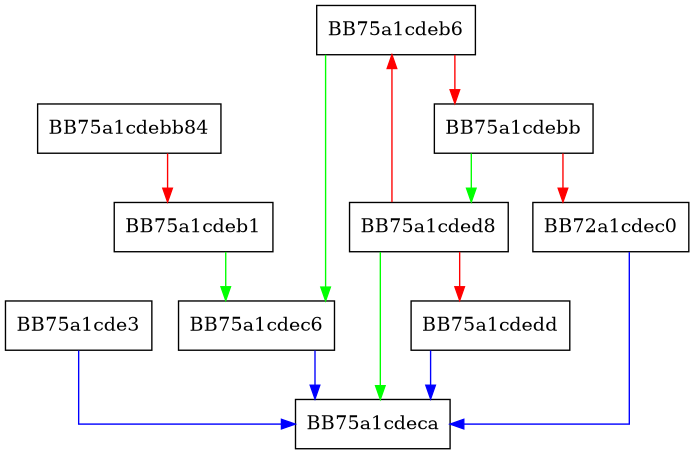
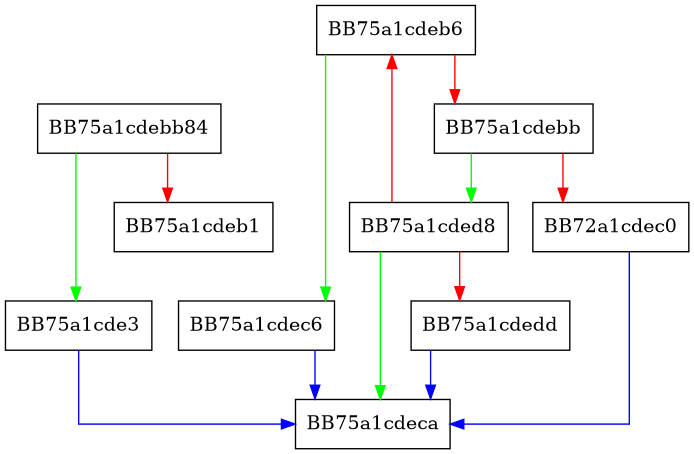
edge "BB75a1cdebb84" -> "BB75a1cde3": added
edge "BB75a1cdeb1" -> "BB75a1cdec6": removed
